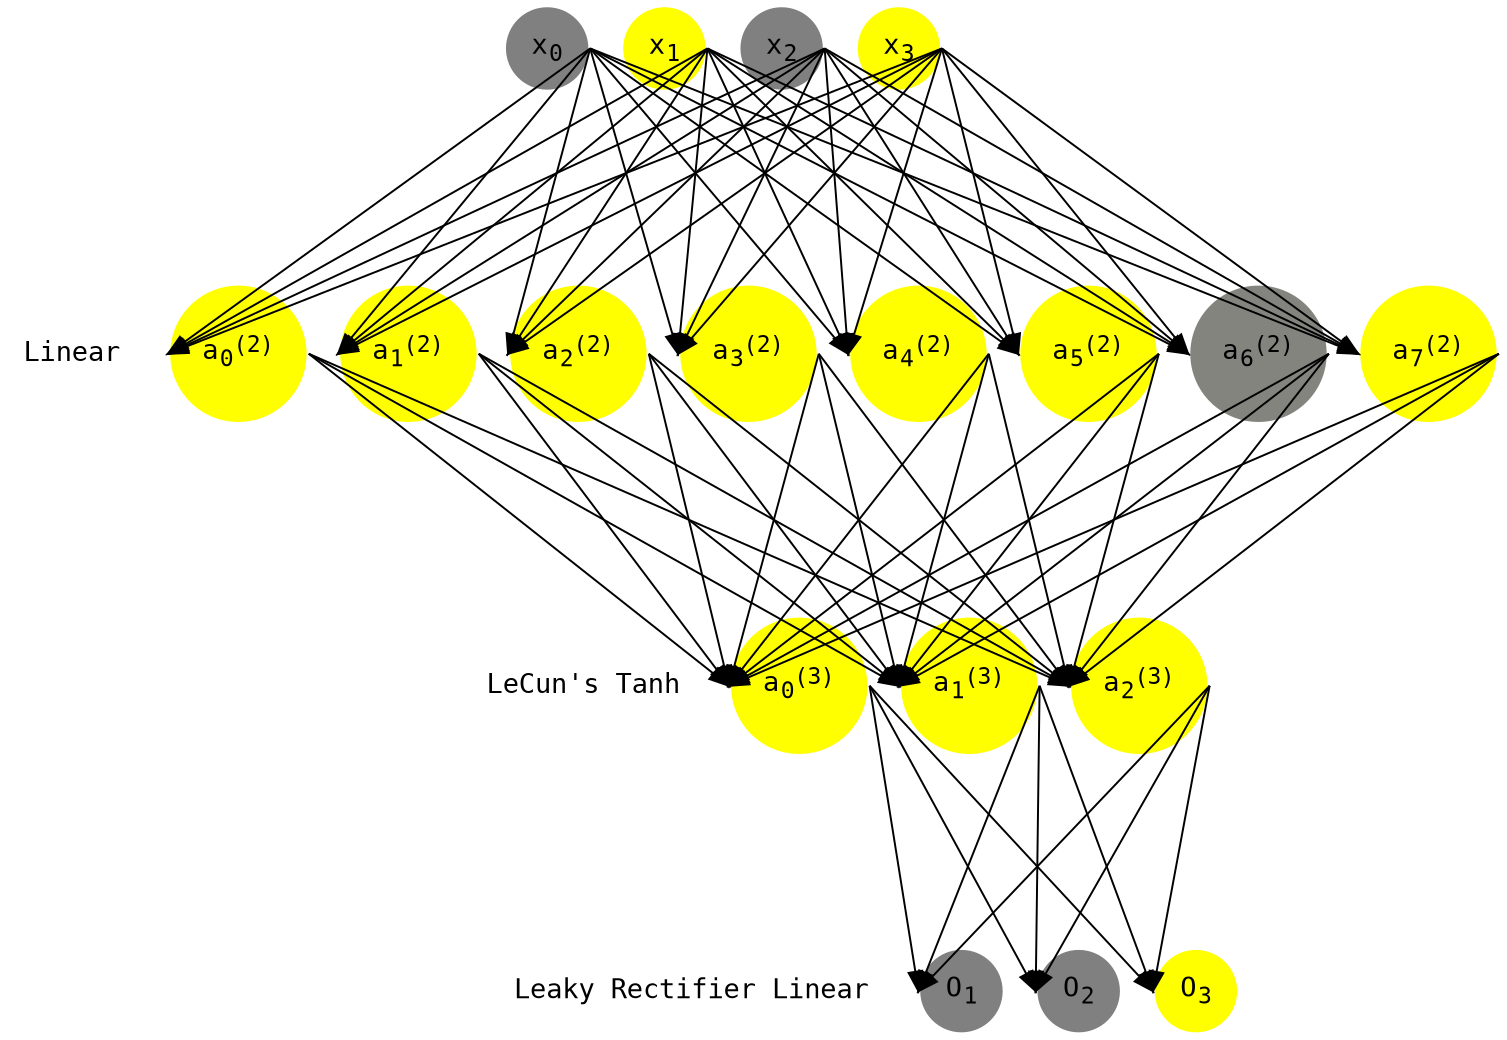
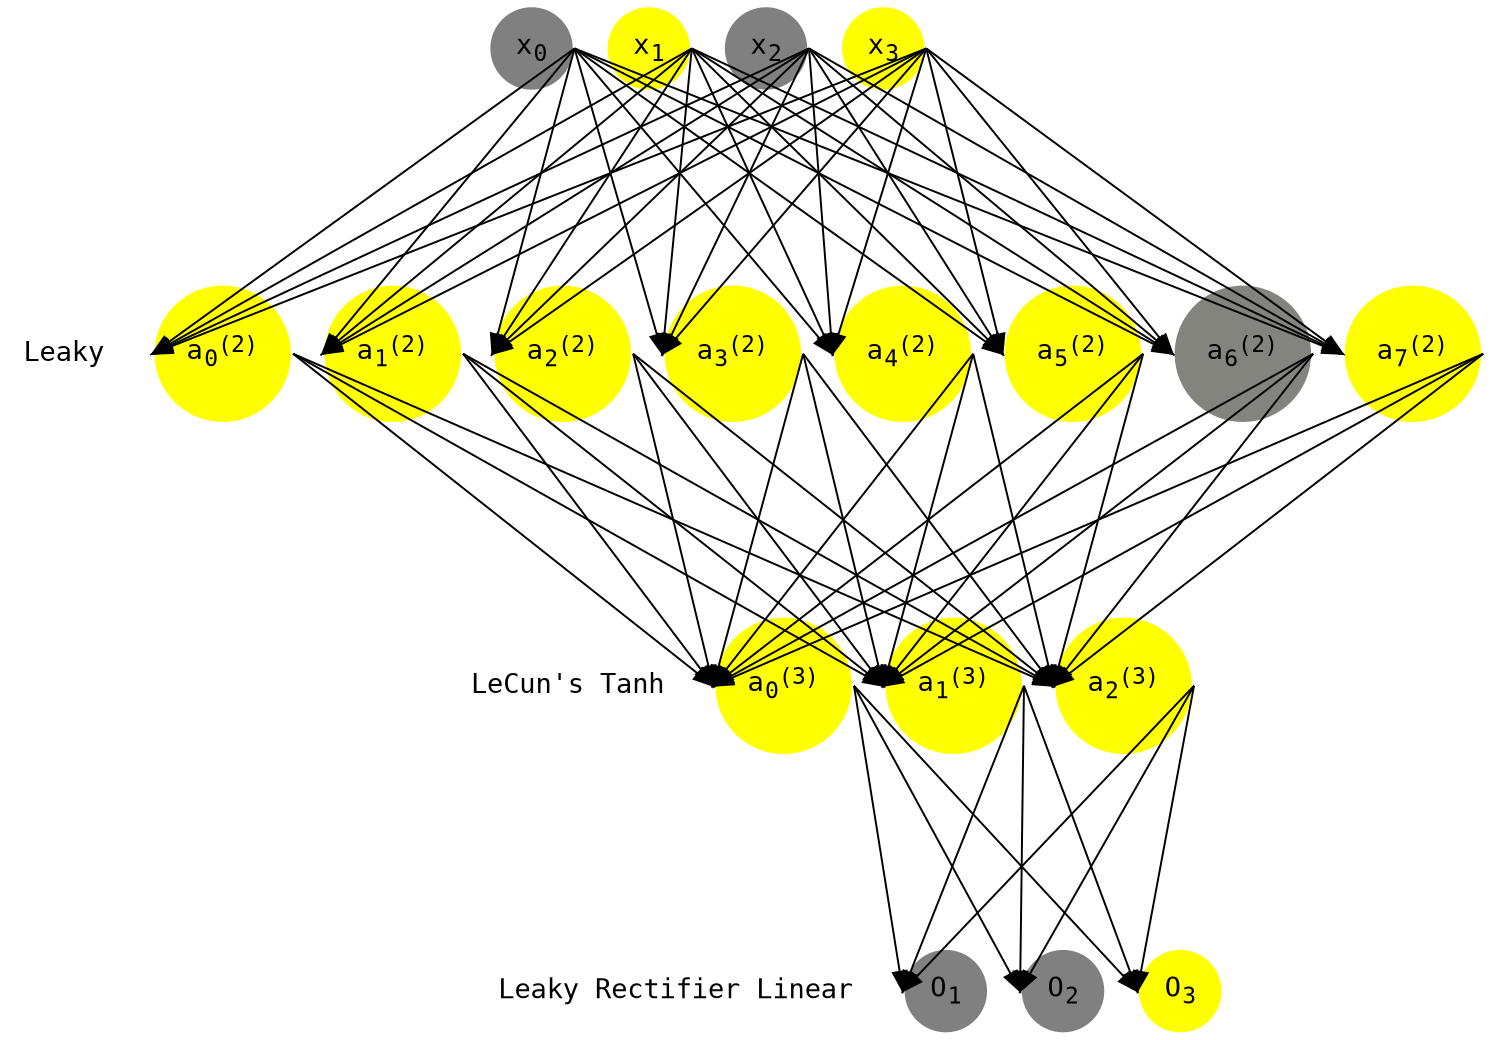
node "Linear": label "Linear" -> "Leaky"
